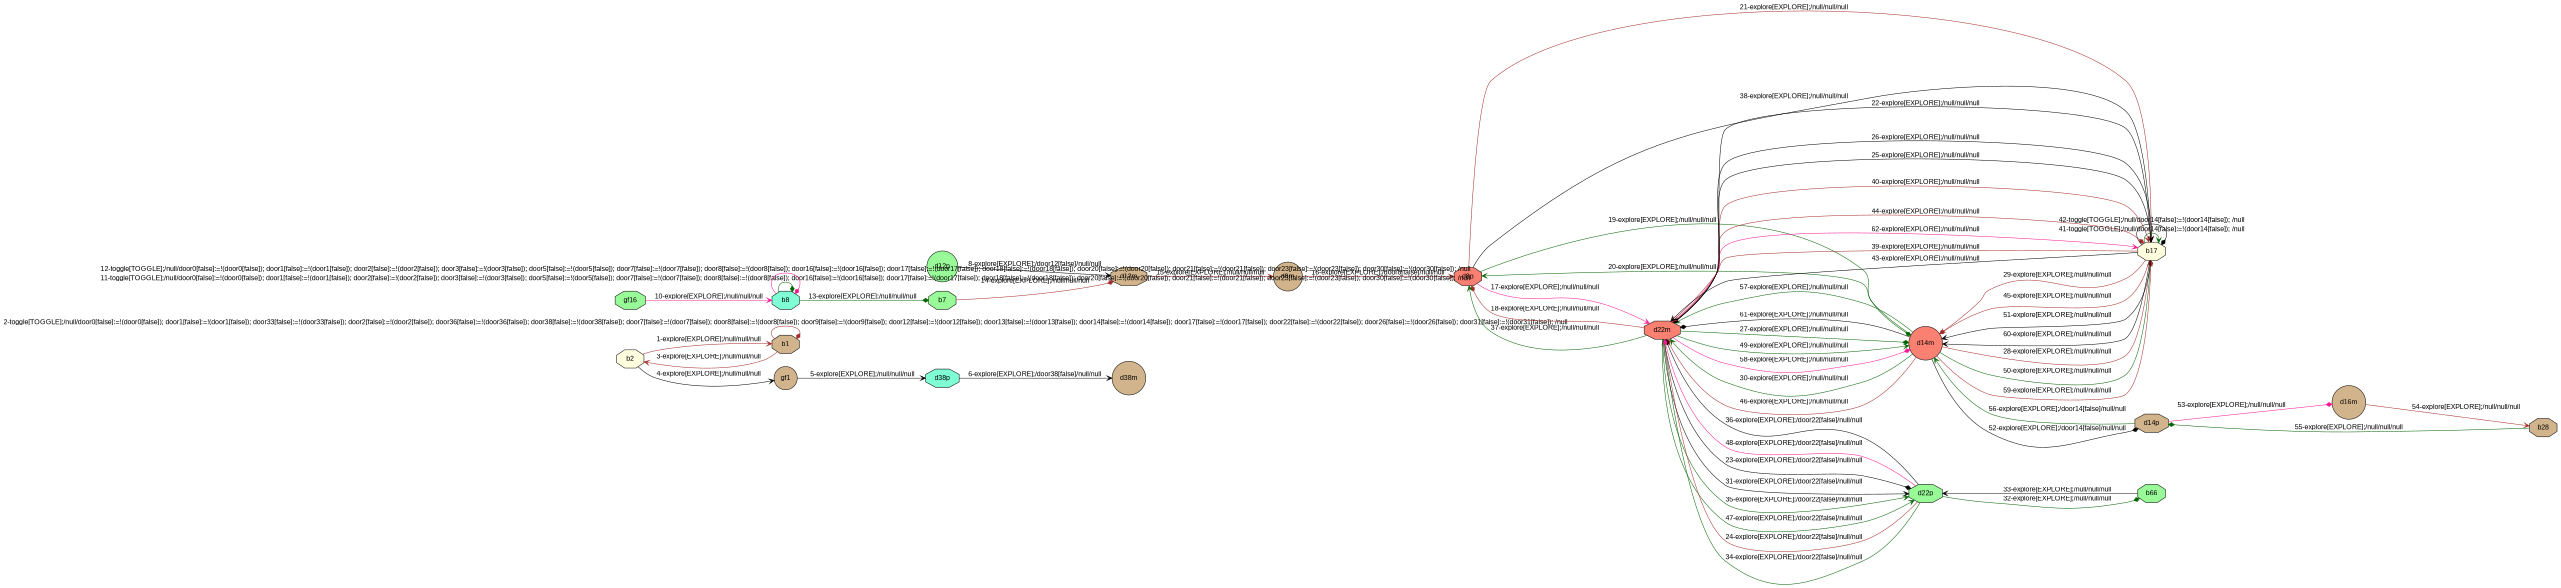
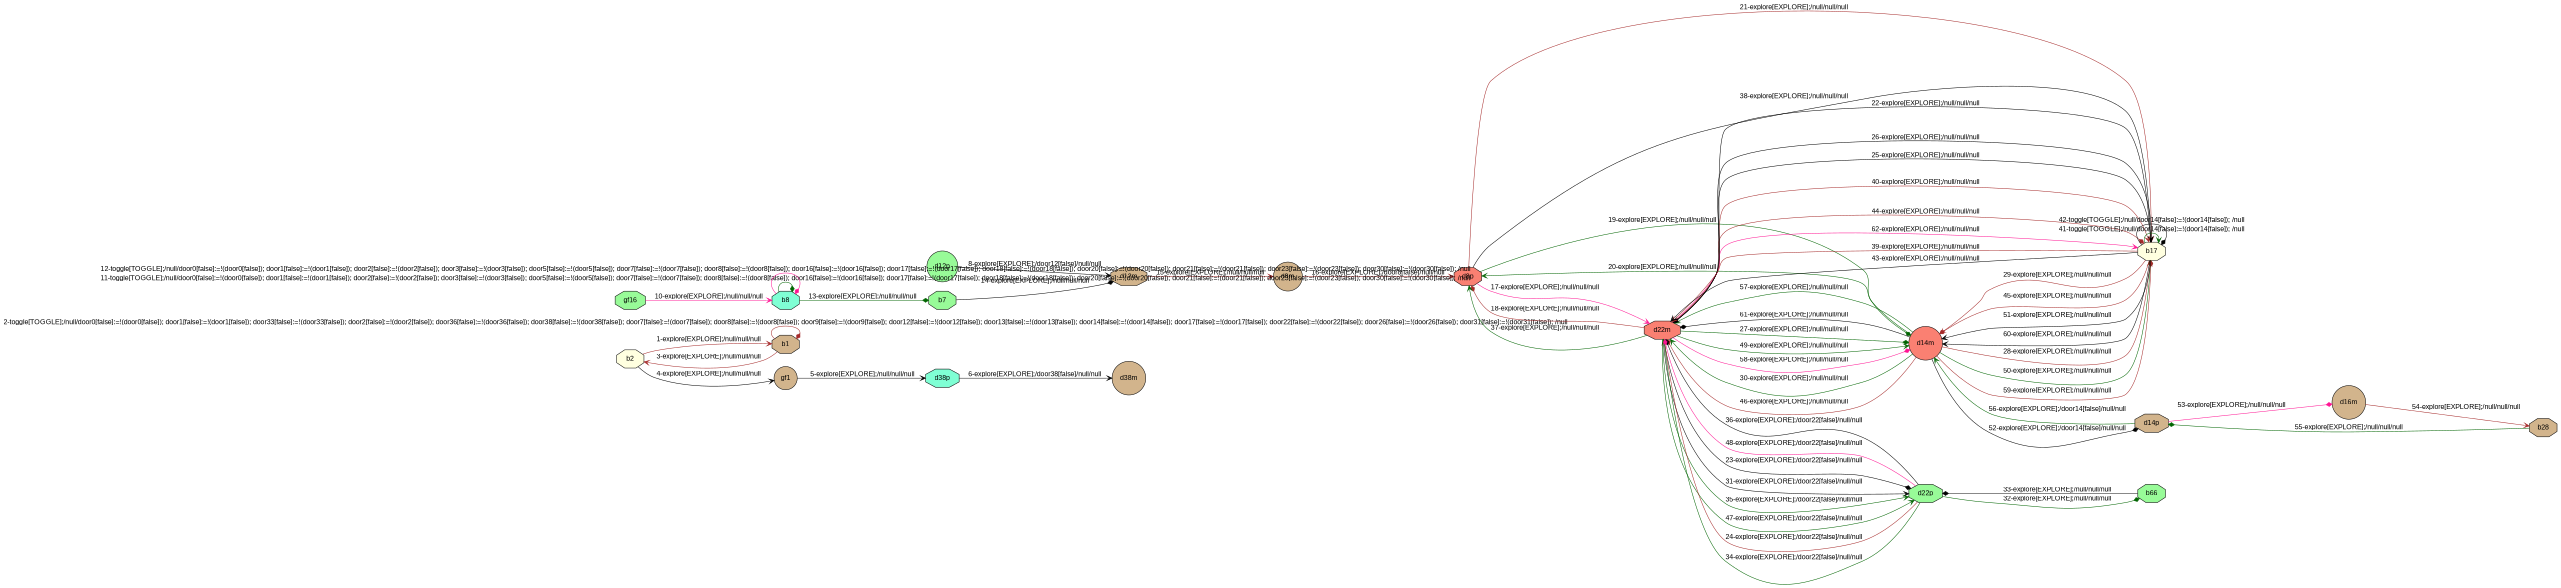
edge "b7" -> "d12m": color brown -> black
edge "b66" -> "d22p": arrowhead vee -> diamond
